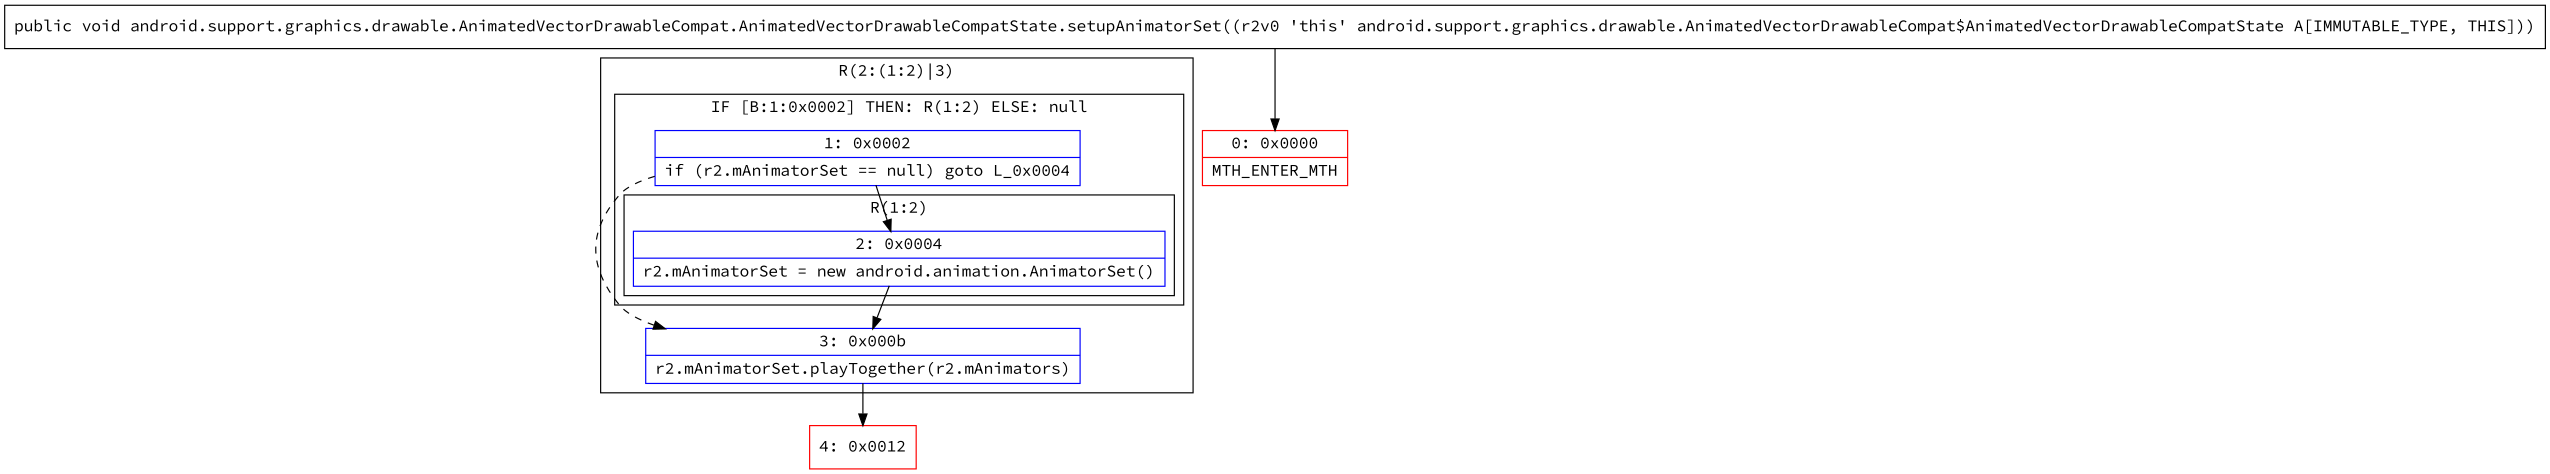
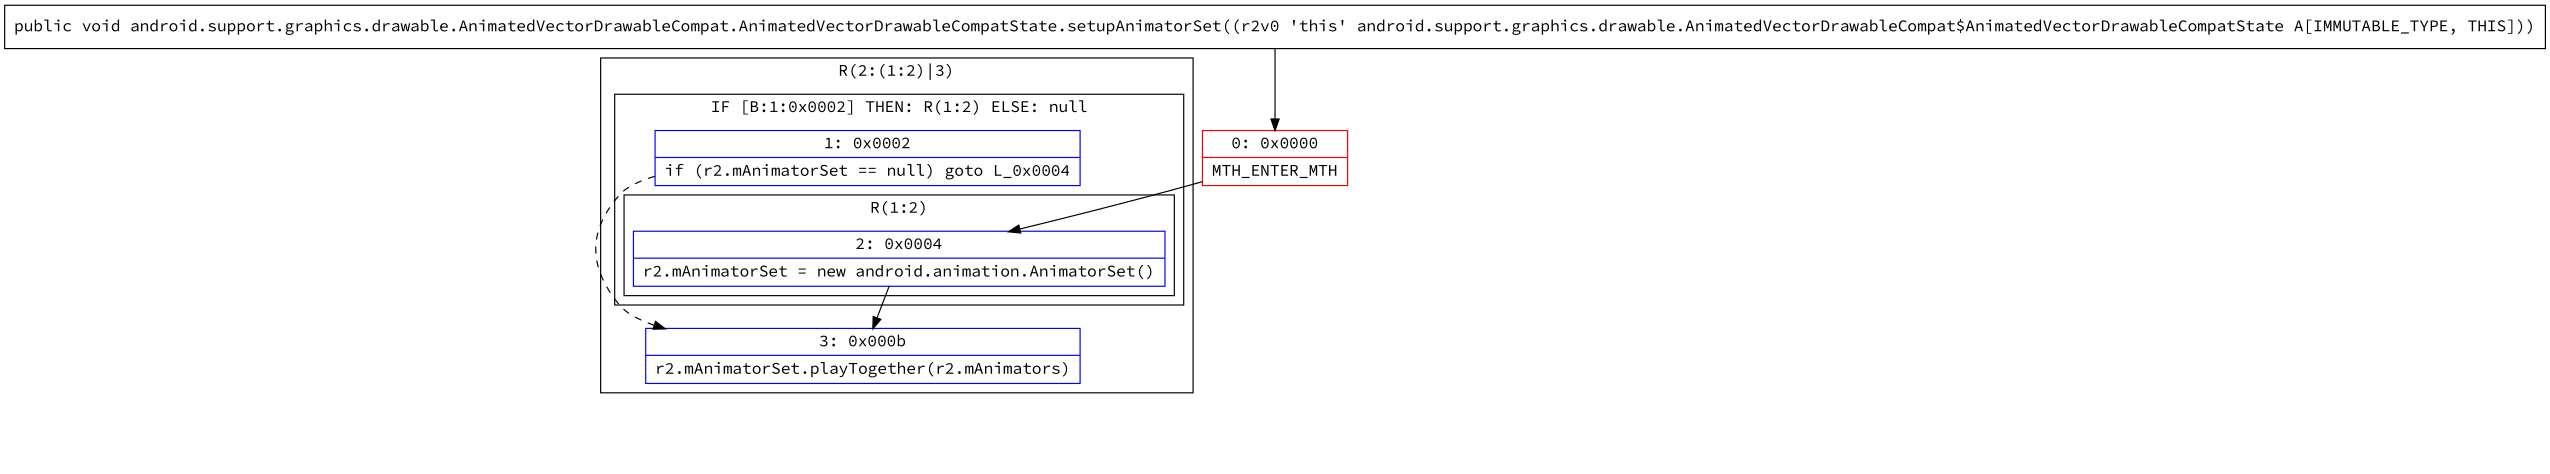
edge "1: 0x0002" -> "2: 0x0004": now "0: 0x0000" -> "2: 0x0004"
node "4: 0x0012": removed
